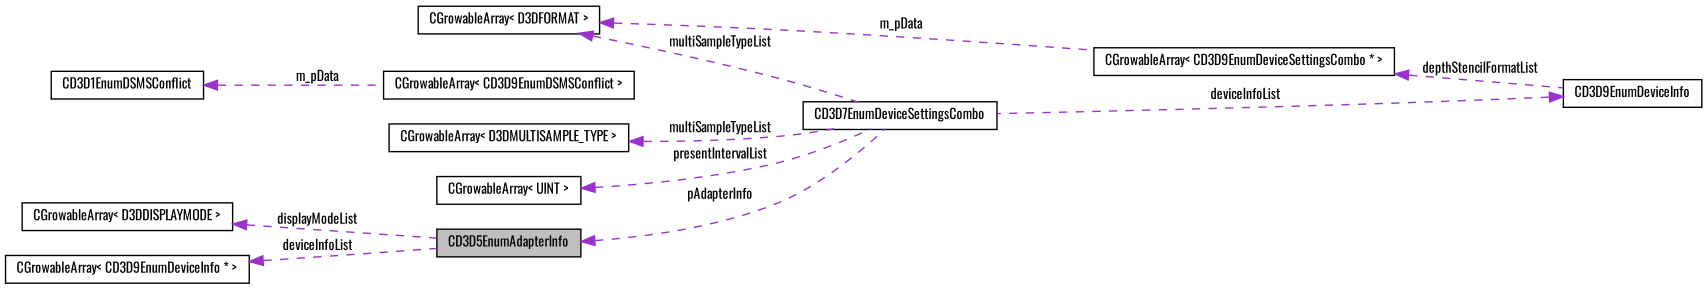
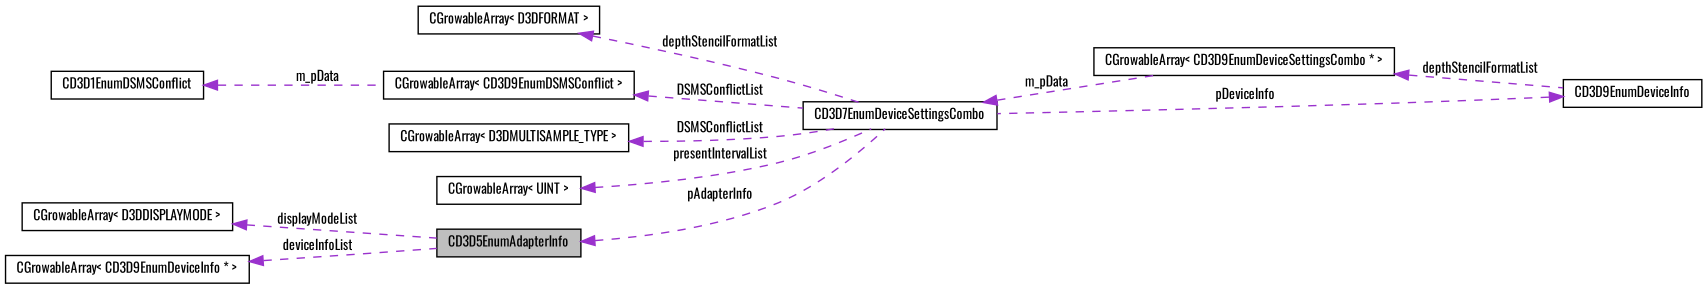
edge "CGrowableArray< CD3D9EnumDeviceSettingsCombo * >" -> "CGrowableArray< D3DFORMAT >": now "CGrowableArray< CD3D9EnumDeviceSettingsCombo * >" -> "CD3D7EnumDeviceSettingsCombo"
edge "CD3D7EnumDeviceSettingsCombo" -> "CGrowableArray< D3DFORMAT >": label " multiSampleTypeList" -> " depthStencilFormatList"
edge "CD3D7EnumDeviceSettingsCombo" -> "CD3D9EnumDeviceInfo": label " deviceInfoList" -> " pDeviceInfo"
edge "CD3D7EnumDeviceSettingsCombo" -> "CGrowableArray< CD3D9EnumDSMSConflict >": added, label "DSMSConflictList"
edge "CD3D7EnumDeviceSettingsCombo" -> "CGrowableArray< D3DMULTISAMPLE_TYPE >": label " multiSampleTypeList" -> " DSMSConflictList"
